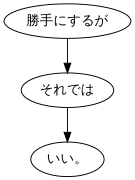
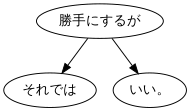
edge "それでは" -> "いい。": now "勝手にするが" -> "いい。"
